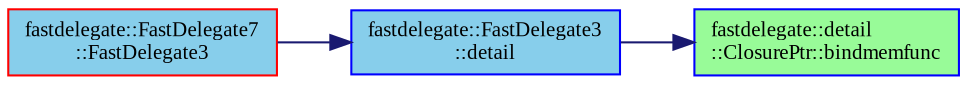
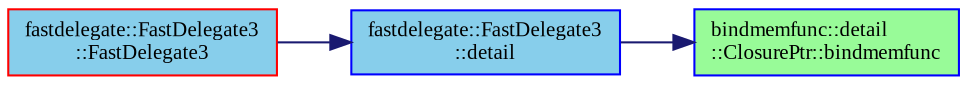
node "fastdelegate::FastDelegate7 ::FastDelegate3": label "fastdelegate::FastDelegate7 ::FastDelegate3" -> "fastdelegate::FastDelegate3 ::FastDelegate3"
node "fastdelegate::detail ::ClosurePtr::bindmemfunc": label "fastdelegate::detail ::ClosurePtr::bindmemfunc" -> "bindmemfunc::detail ::ClosurePtr::bindmemfunc"
